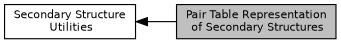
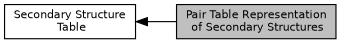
node "Secondary Structure Utilities": label "Secondary Structure Utilities" -> "Secondary Structure Table"
